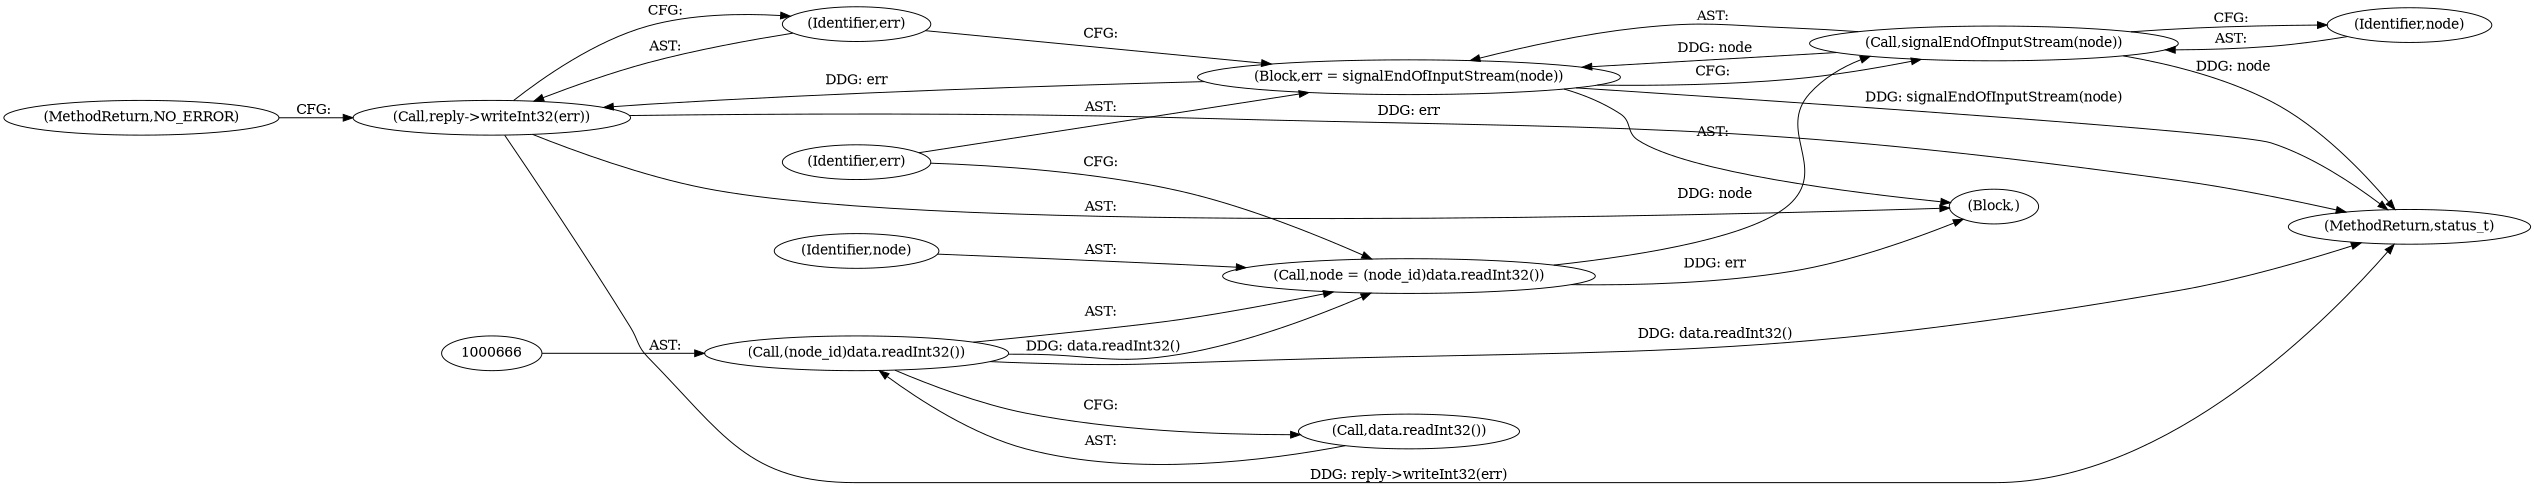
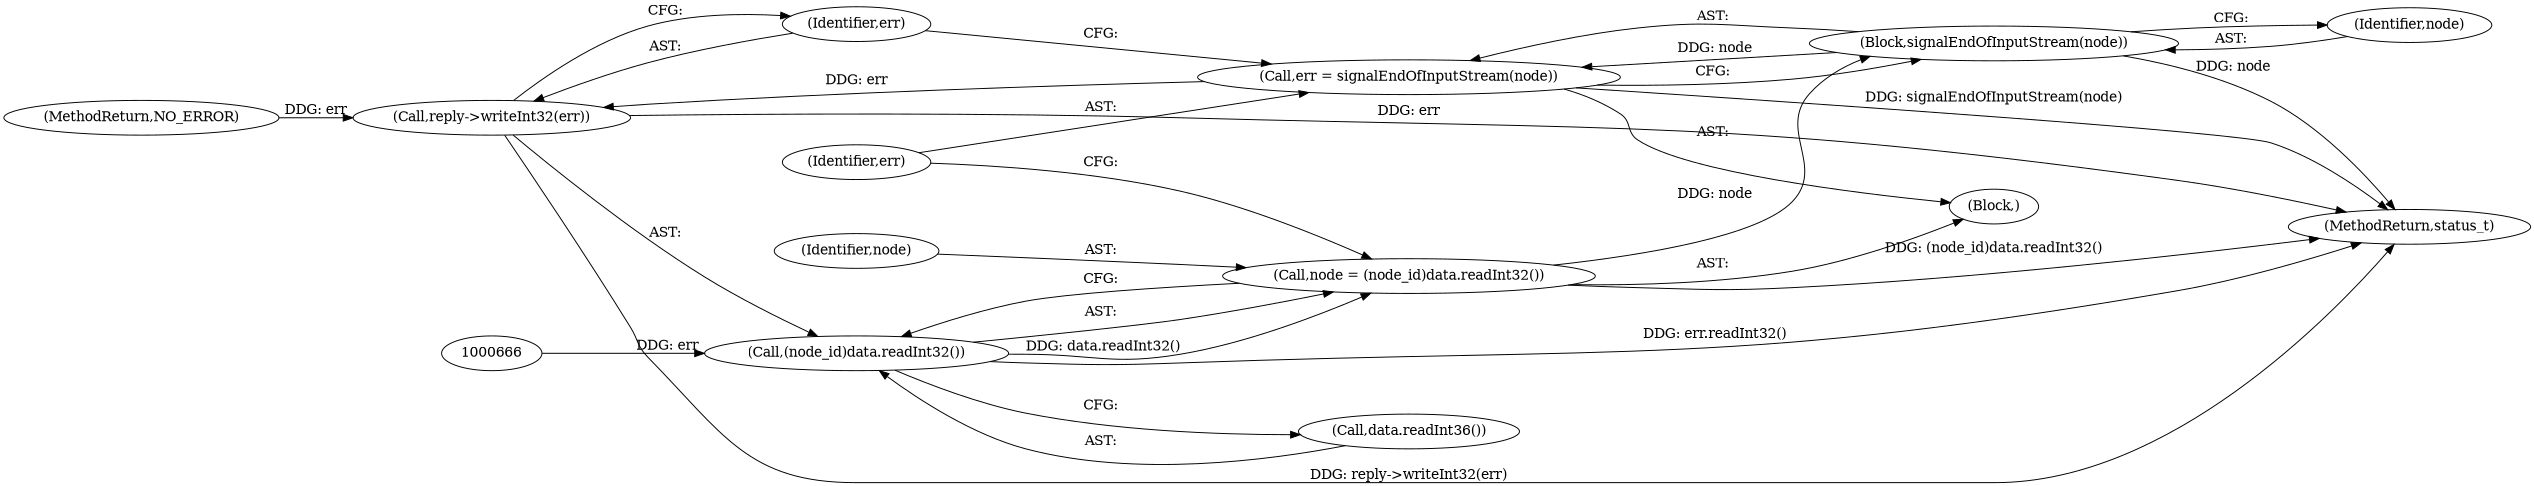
node "(Call,signalEndOfInputStream(node))": label "(Call,signalEndOfInputStream(node))" -> "(Block,signalEndOfInputStream(node))"
node "(Block,err = signalEndOfInputStream(node))": label "(Block,err = signalEndOfInputStream(node))" -> "(Call,err = signalEndOfInputStream(node))"
edge "(MethodReturn,NO_ERROR)" -> "(Call,reply->writeInt32(err))": label "CFG: " -> "DDG: err"
edge "(Call,reply->writeInt32(err))" -> "(Block,)": now "(Call,reply->writeInt32(err))" -> "(Call,(node_id)data.readInt32())"
edge "(Call,node = (node_id)data.readInt32())" -> "(Block,)": label "DDG: err" -> "AST: "
edge "(Call,node = (node_id)data.readInt32())" -> "(MethodReturn,status_t)": added, label "DDG: (node_id)data.readInt32()"
edge "(Call,node = (node_id)data.readInt32())" -> "(Call,(node_id)data.readInt32())": added, label "CFG:"
edge "(Call,(node_id)data.readInt32())" -> "(MethodReturn,status_t)": label "DDG: data.readInt32()" -> "DDG: err.readInt32()"
edge "1000666" -> "(Call,(node_id)data.readInt32())": label "AST: " -> "DDG: err"
node "(Call,data.readInt32())": label "(Call,data.readInt32())" -> "(Call,data.readInt36())"
